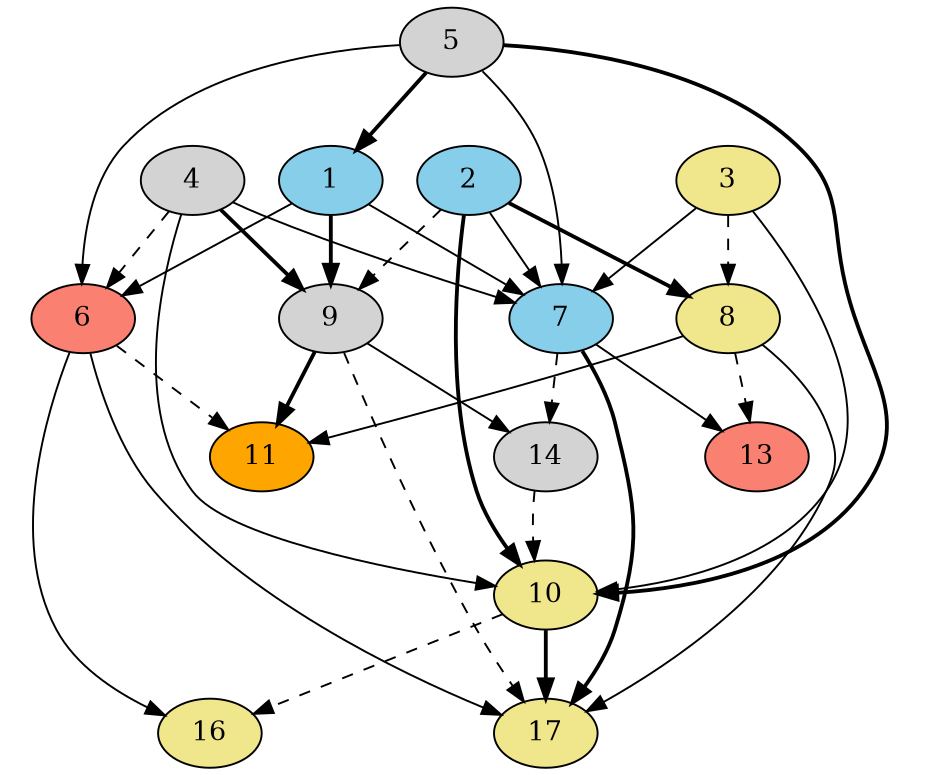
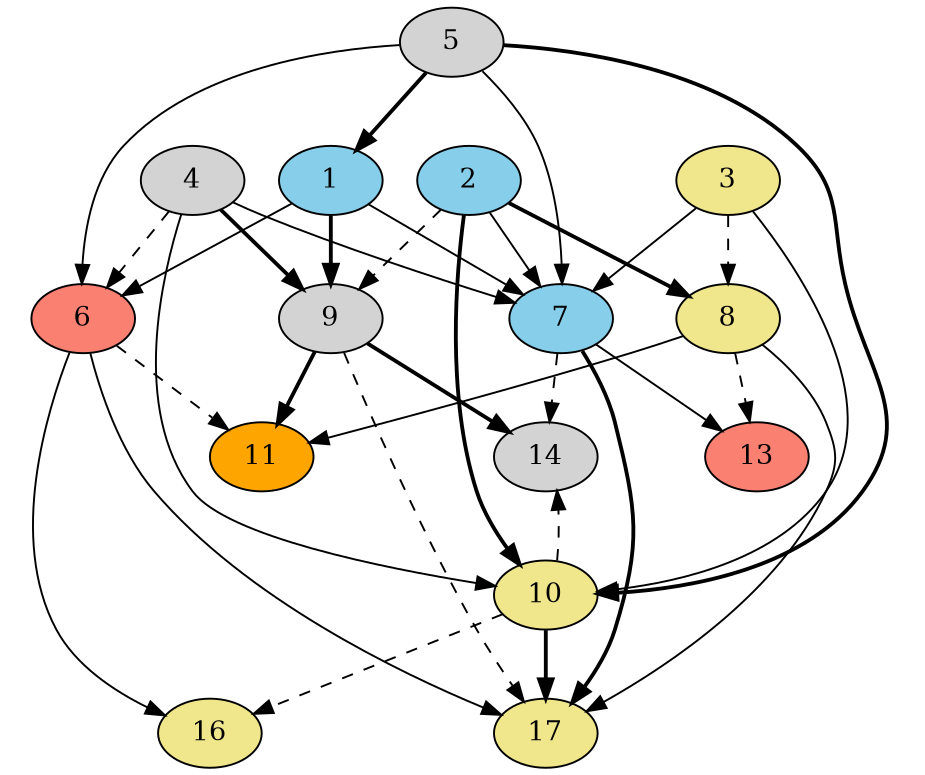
edge "9" -> "14": style solid -> bold
edge "14" -> "10": reversed
